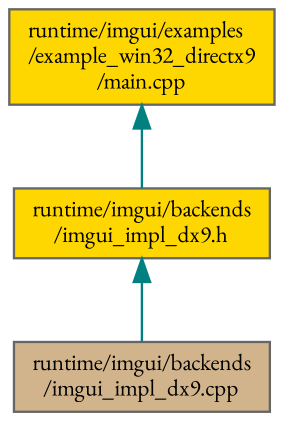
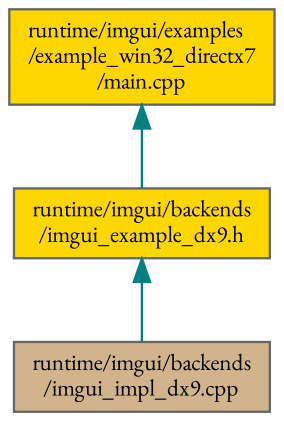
node "runtime/imgui/examples /example_win32_directx9 /main.cpp": label "runtime/imgui/examples /example_win32_directx9 /main.cpp" -> "runtime/imgui/examples /example_win32_directx7 /main.cpp"
node "runtime/imgui/backends /imgui_impl_dx9.h": label "runtime/imgui/backends /imgui_impl_dx9.h" -> "runtime/imgui/backends /imgui_example_dx9.h"
